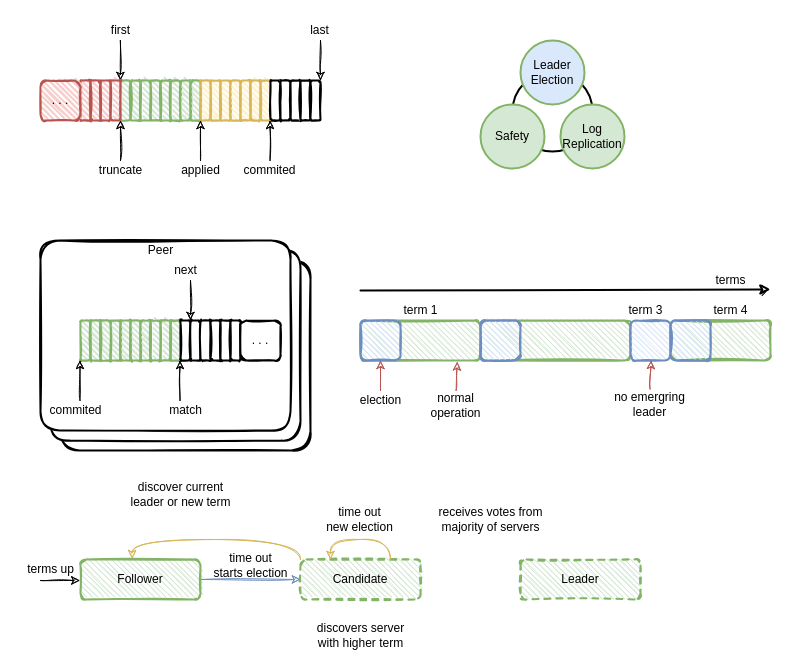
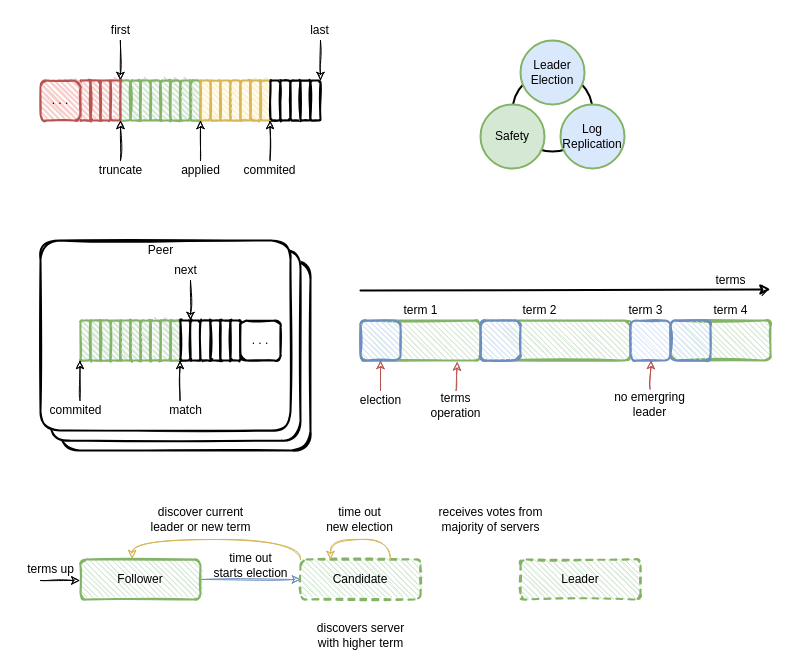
node "Log Replication": fillcolor #d5e8d4 -> #dae8fc
node "term 2": added
node "normal operation": label "normal operation" -> "terms operation"
node "discover current leader or new term": moved (181, 495) -> (201, 520)
